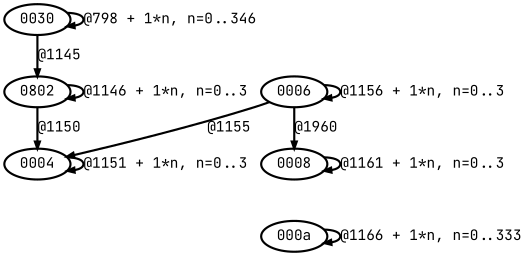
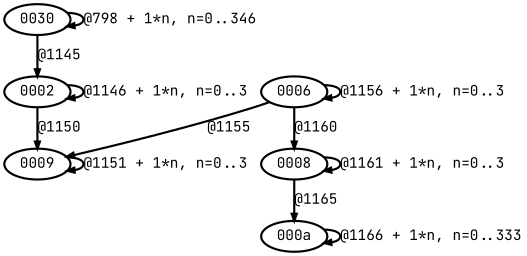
node "0802": label "0802" -> "0002"
edge "0006" -> "0008": label "@1960" -> "@1160"
node "0004": label "0004" -> "0009"
edge "0008" -> "000a": added, label "@1165"
